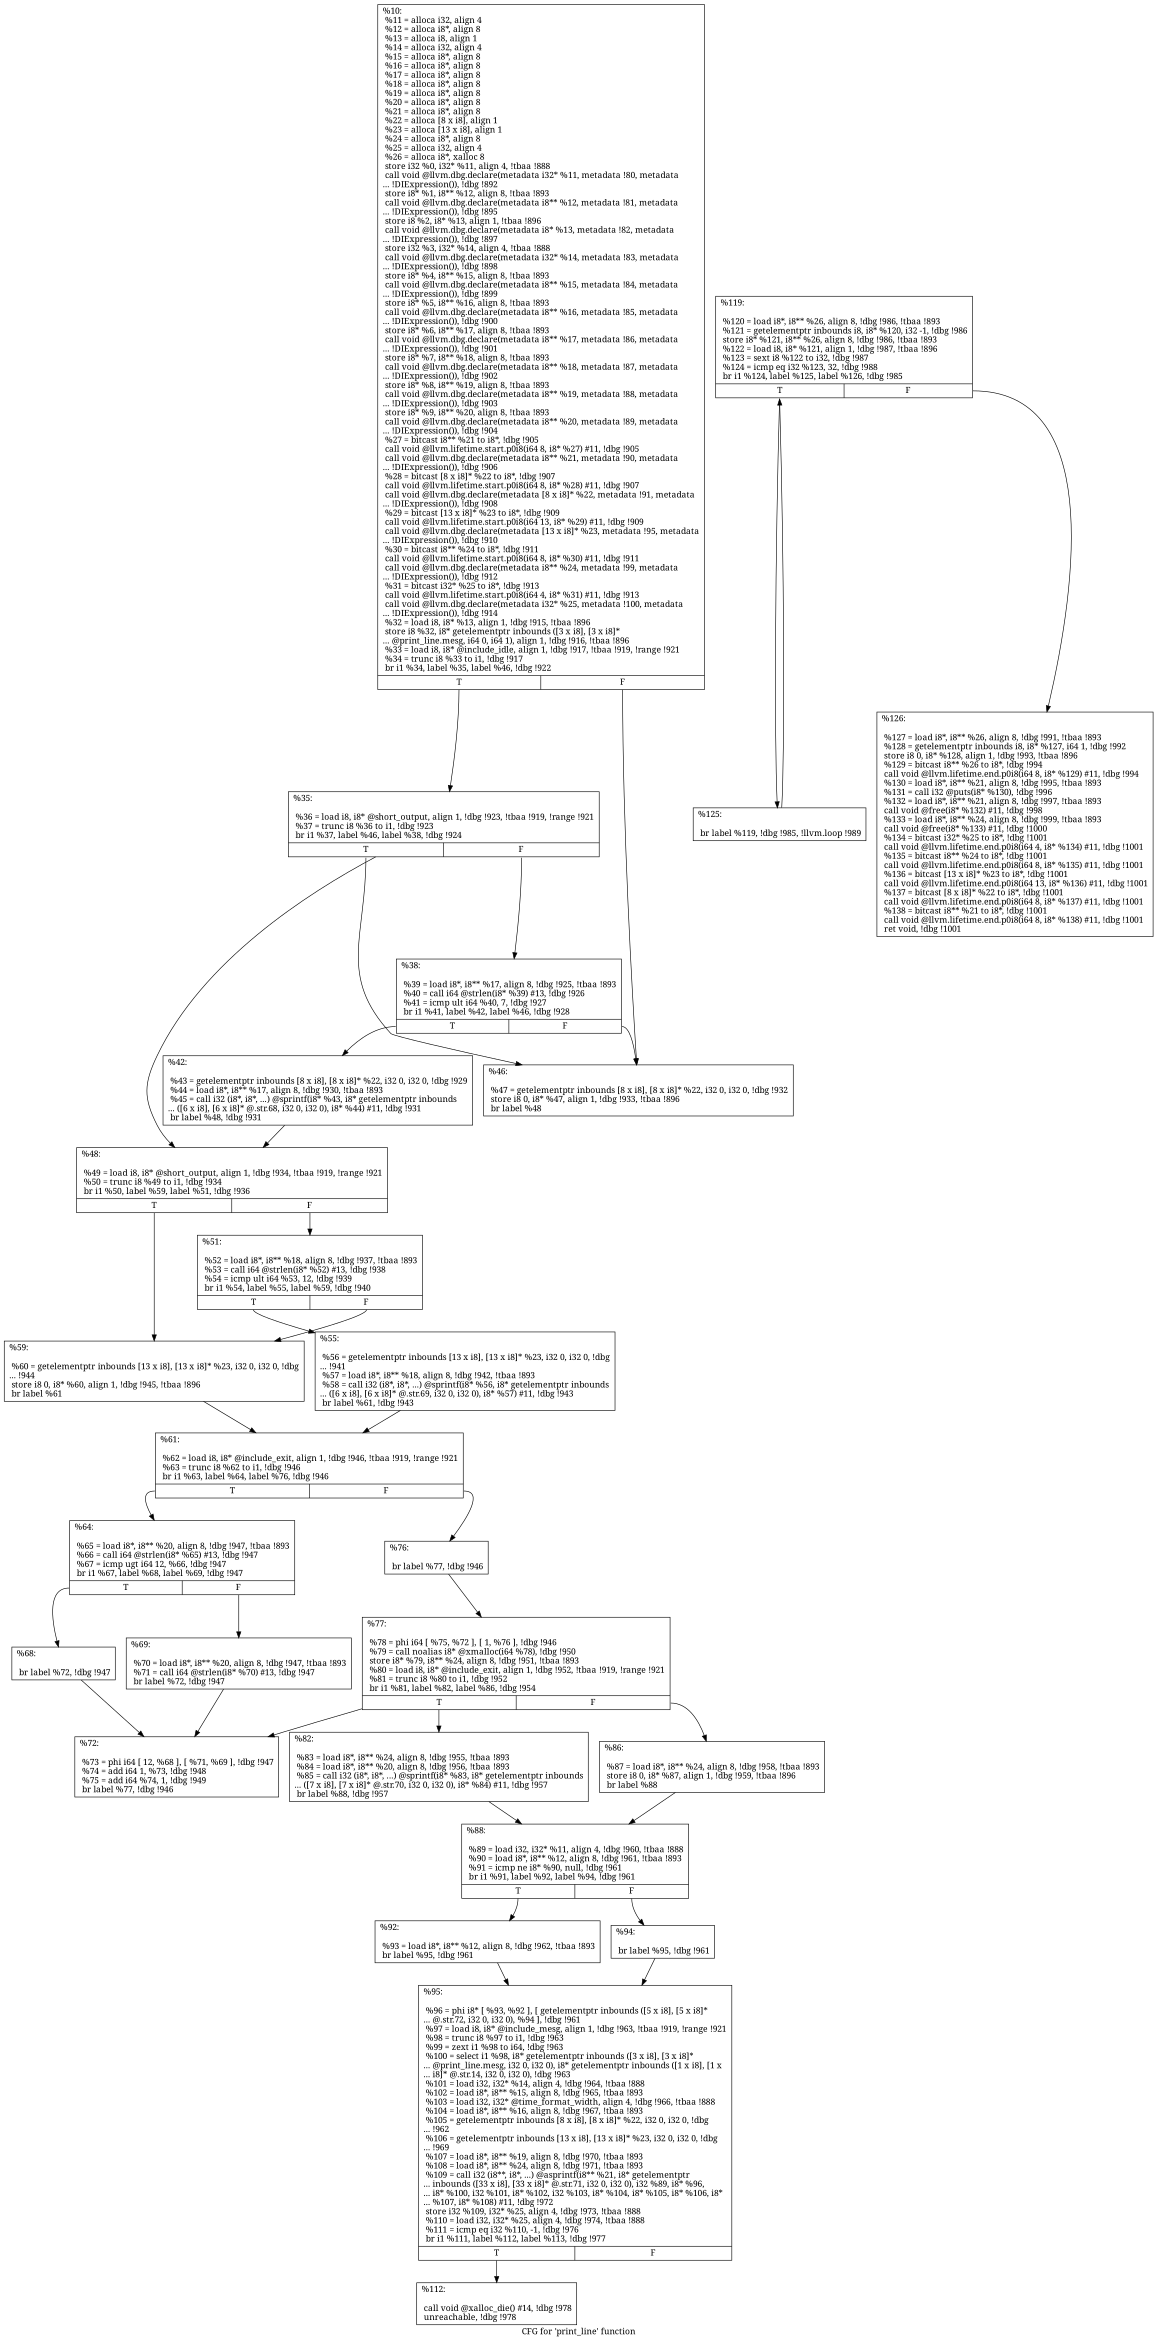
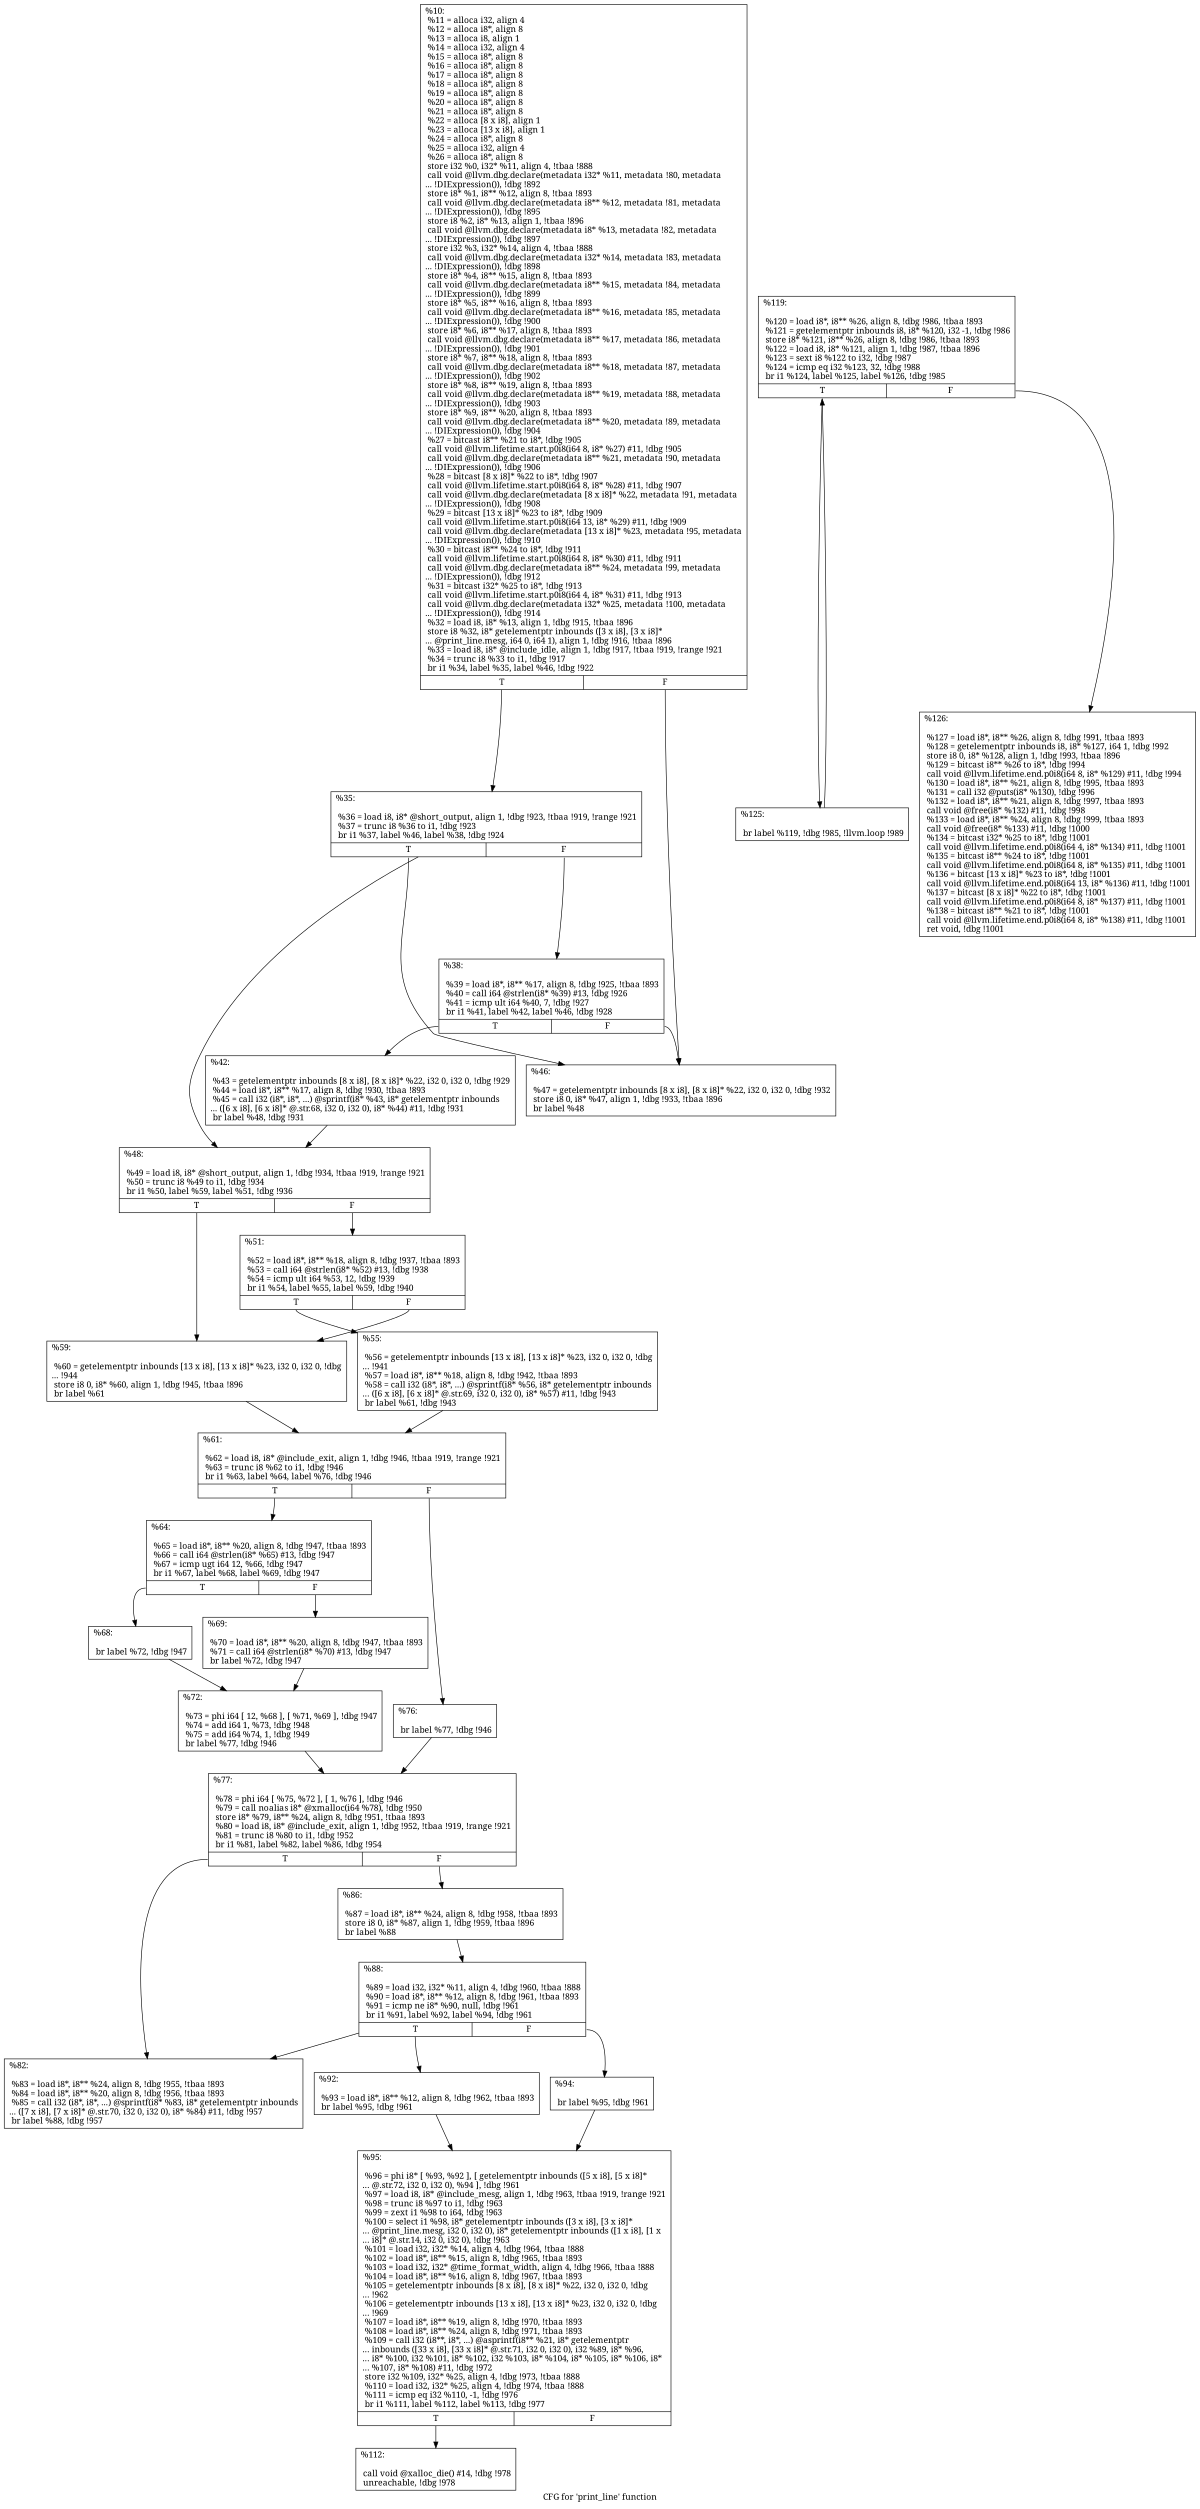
node "%10:": text "%26 = alloca i8*, xalloc 8" -> "%26 = alloca i8*, align 8"
edge "%77:" -> "%72:": reversed
edge "%82:" -> "%88:": reversed
